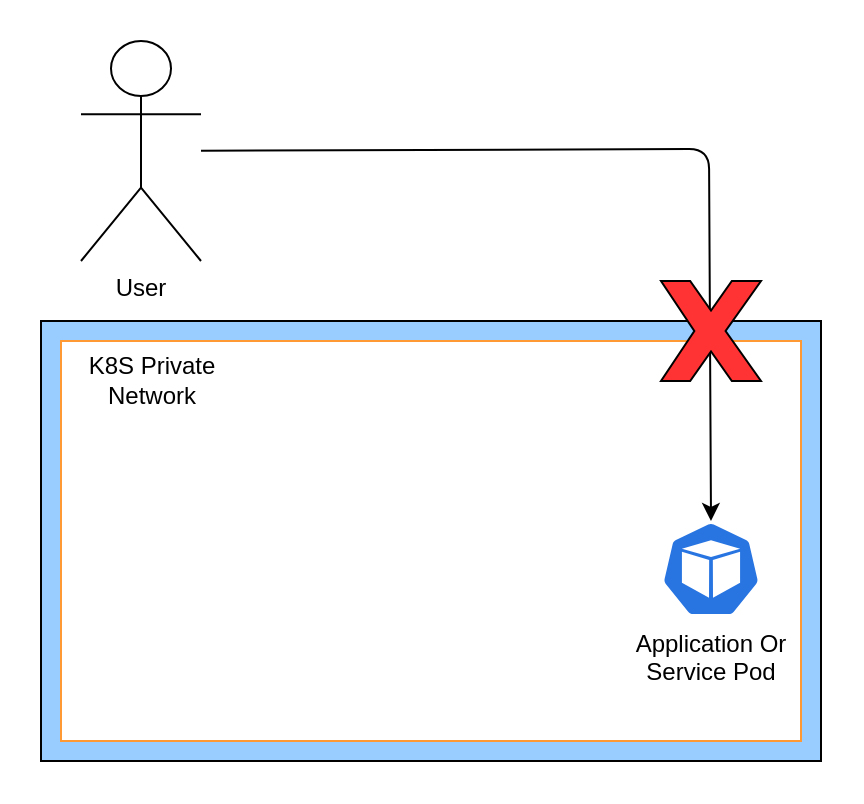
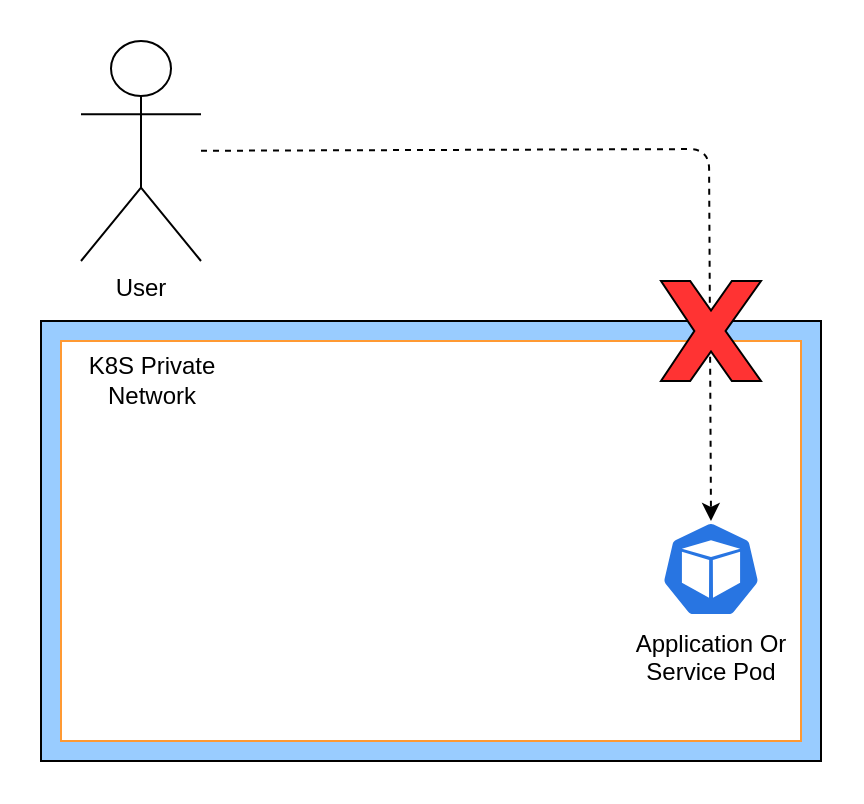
edge "User" -> "Application Or Service Pod": style solid -> dashed
